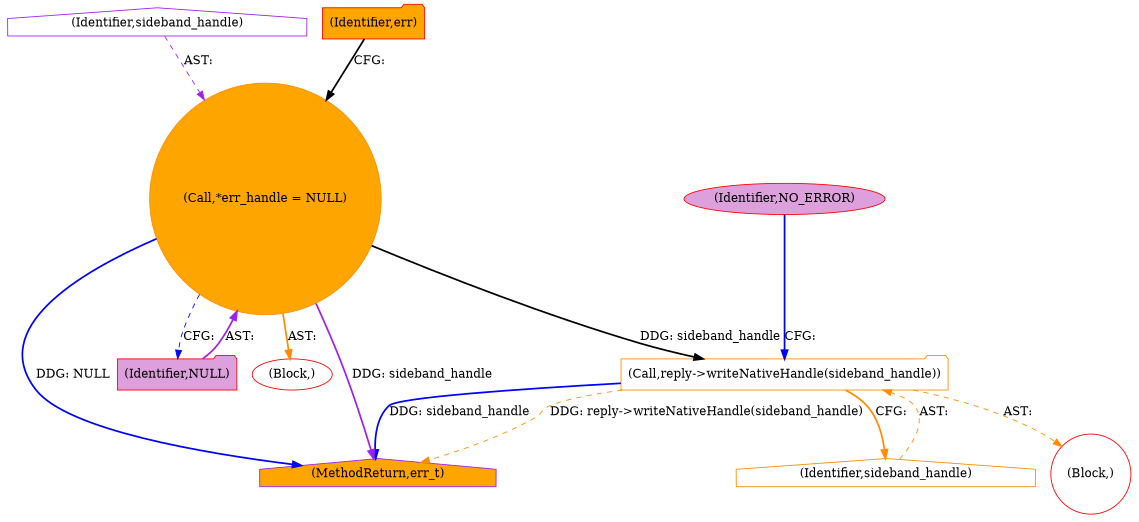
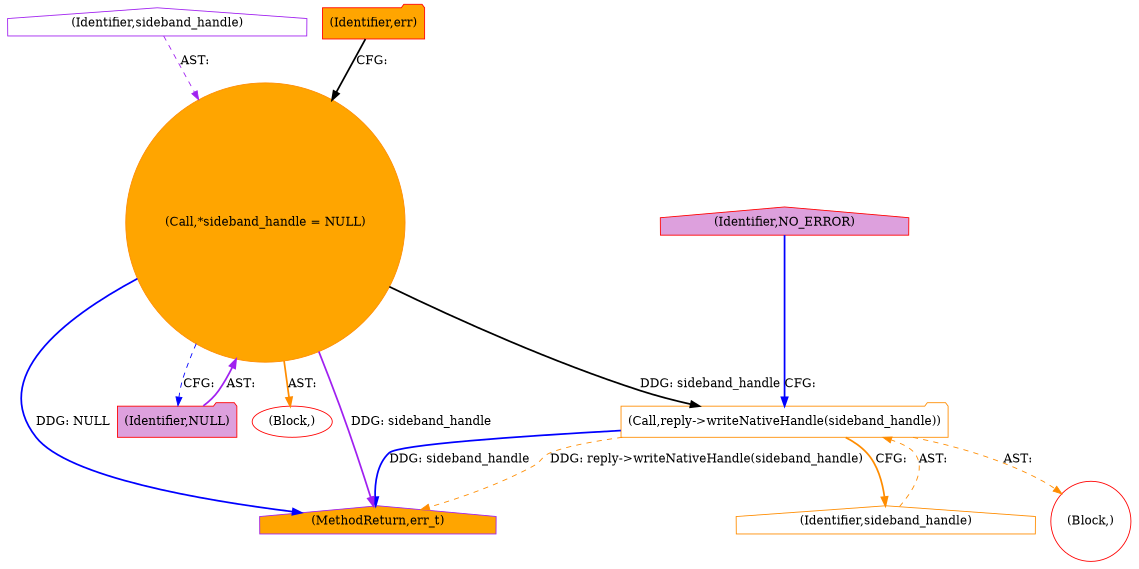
node "(Call,*err_handle = NULL)": label "(Call,*err_handle = NULL)" -> "(Call,*sideband_handle = NULL)"
node "(Identifier,NO_ERROR)": shape ellipse -> house
